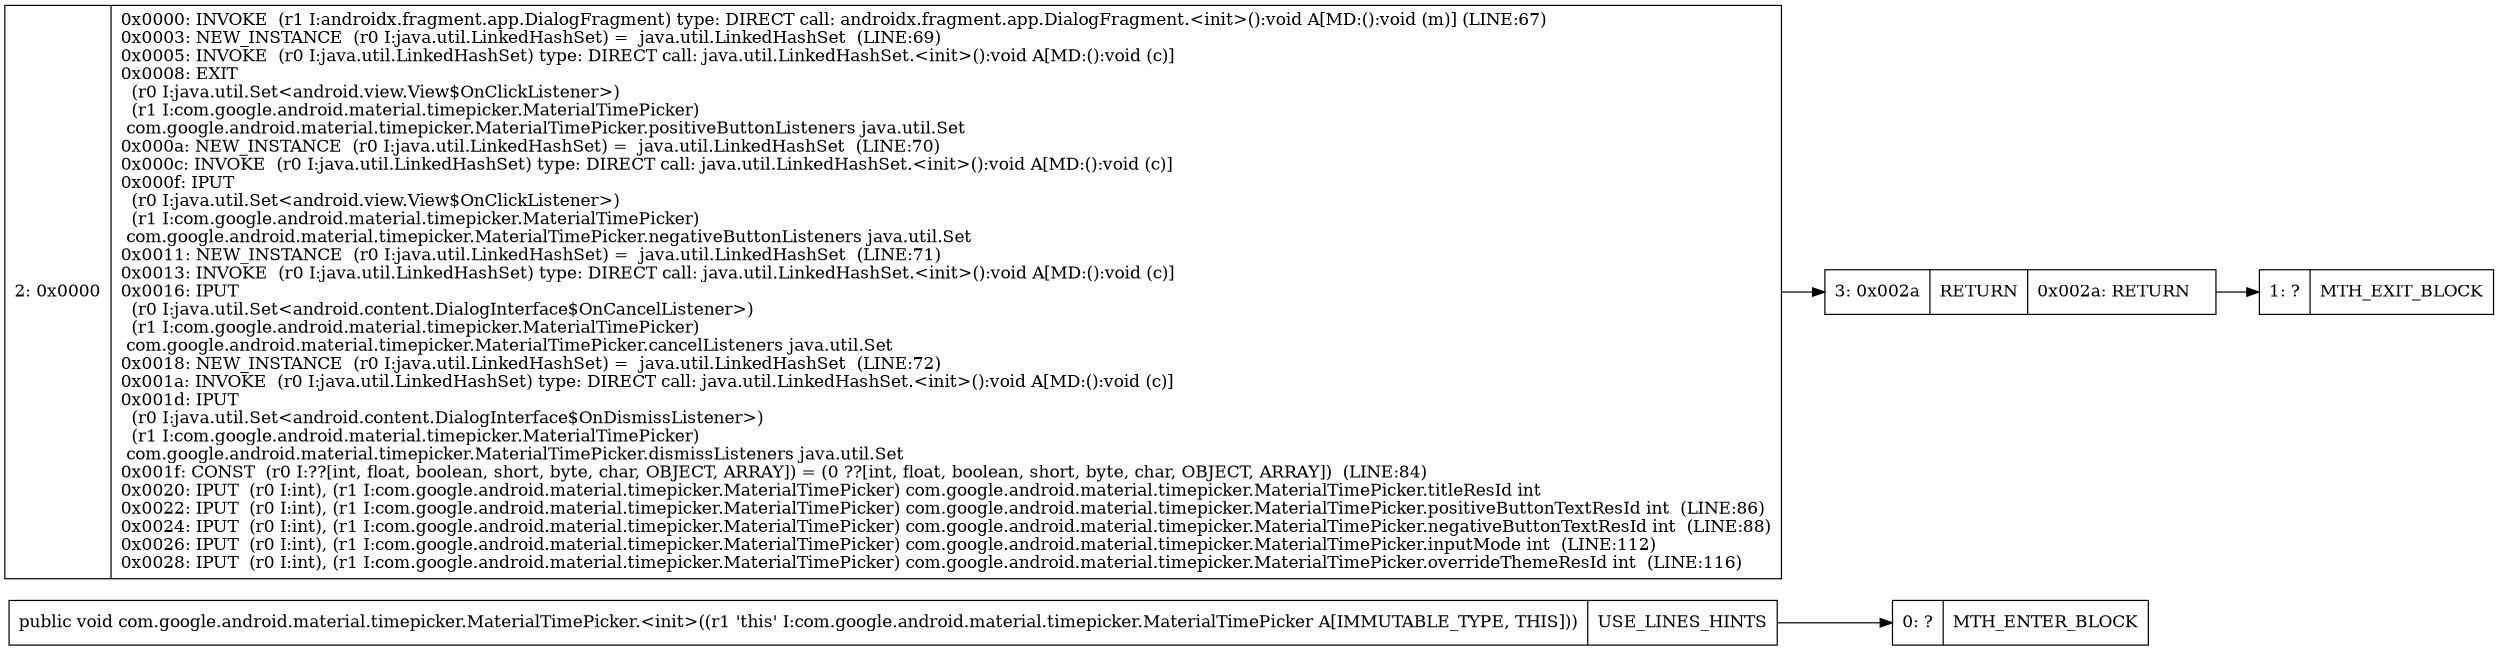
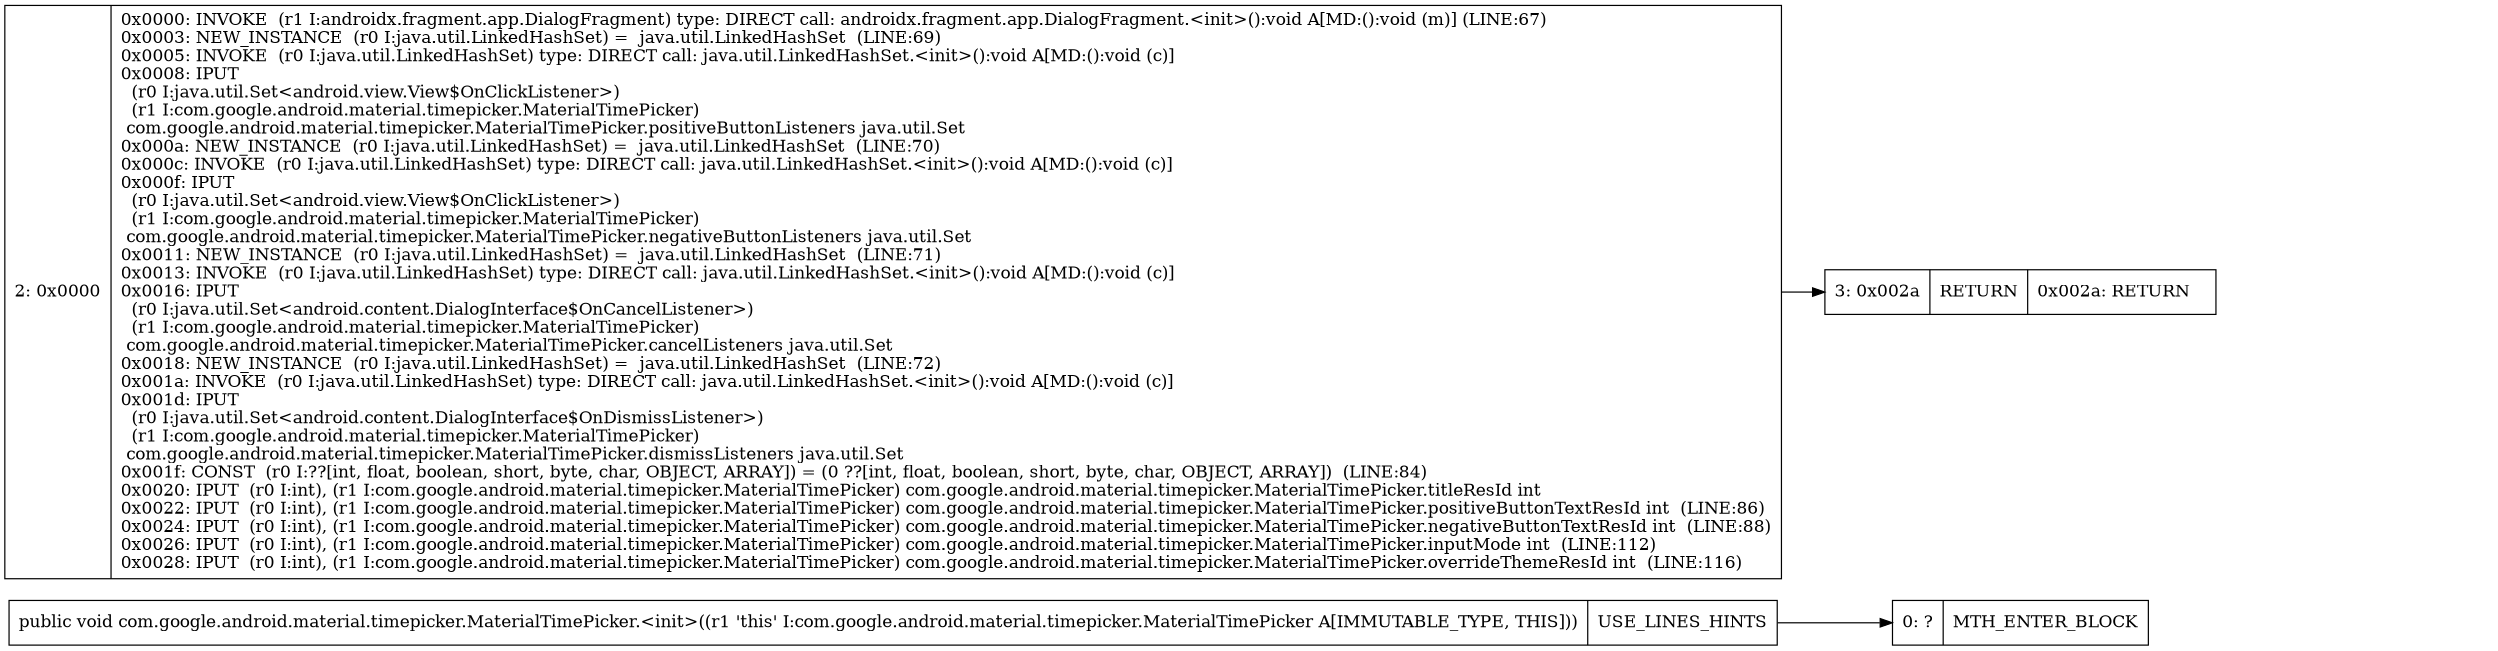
node "2: 0x0000": text "0x0008: EXIT" -> "0x0008: IPUT"
node "1: ?": removed
